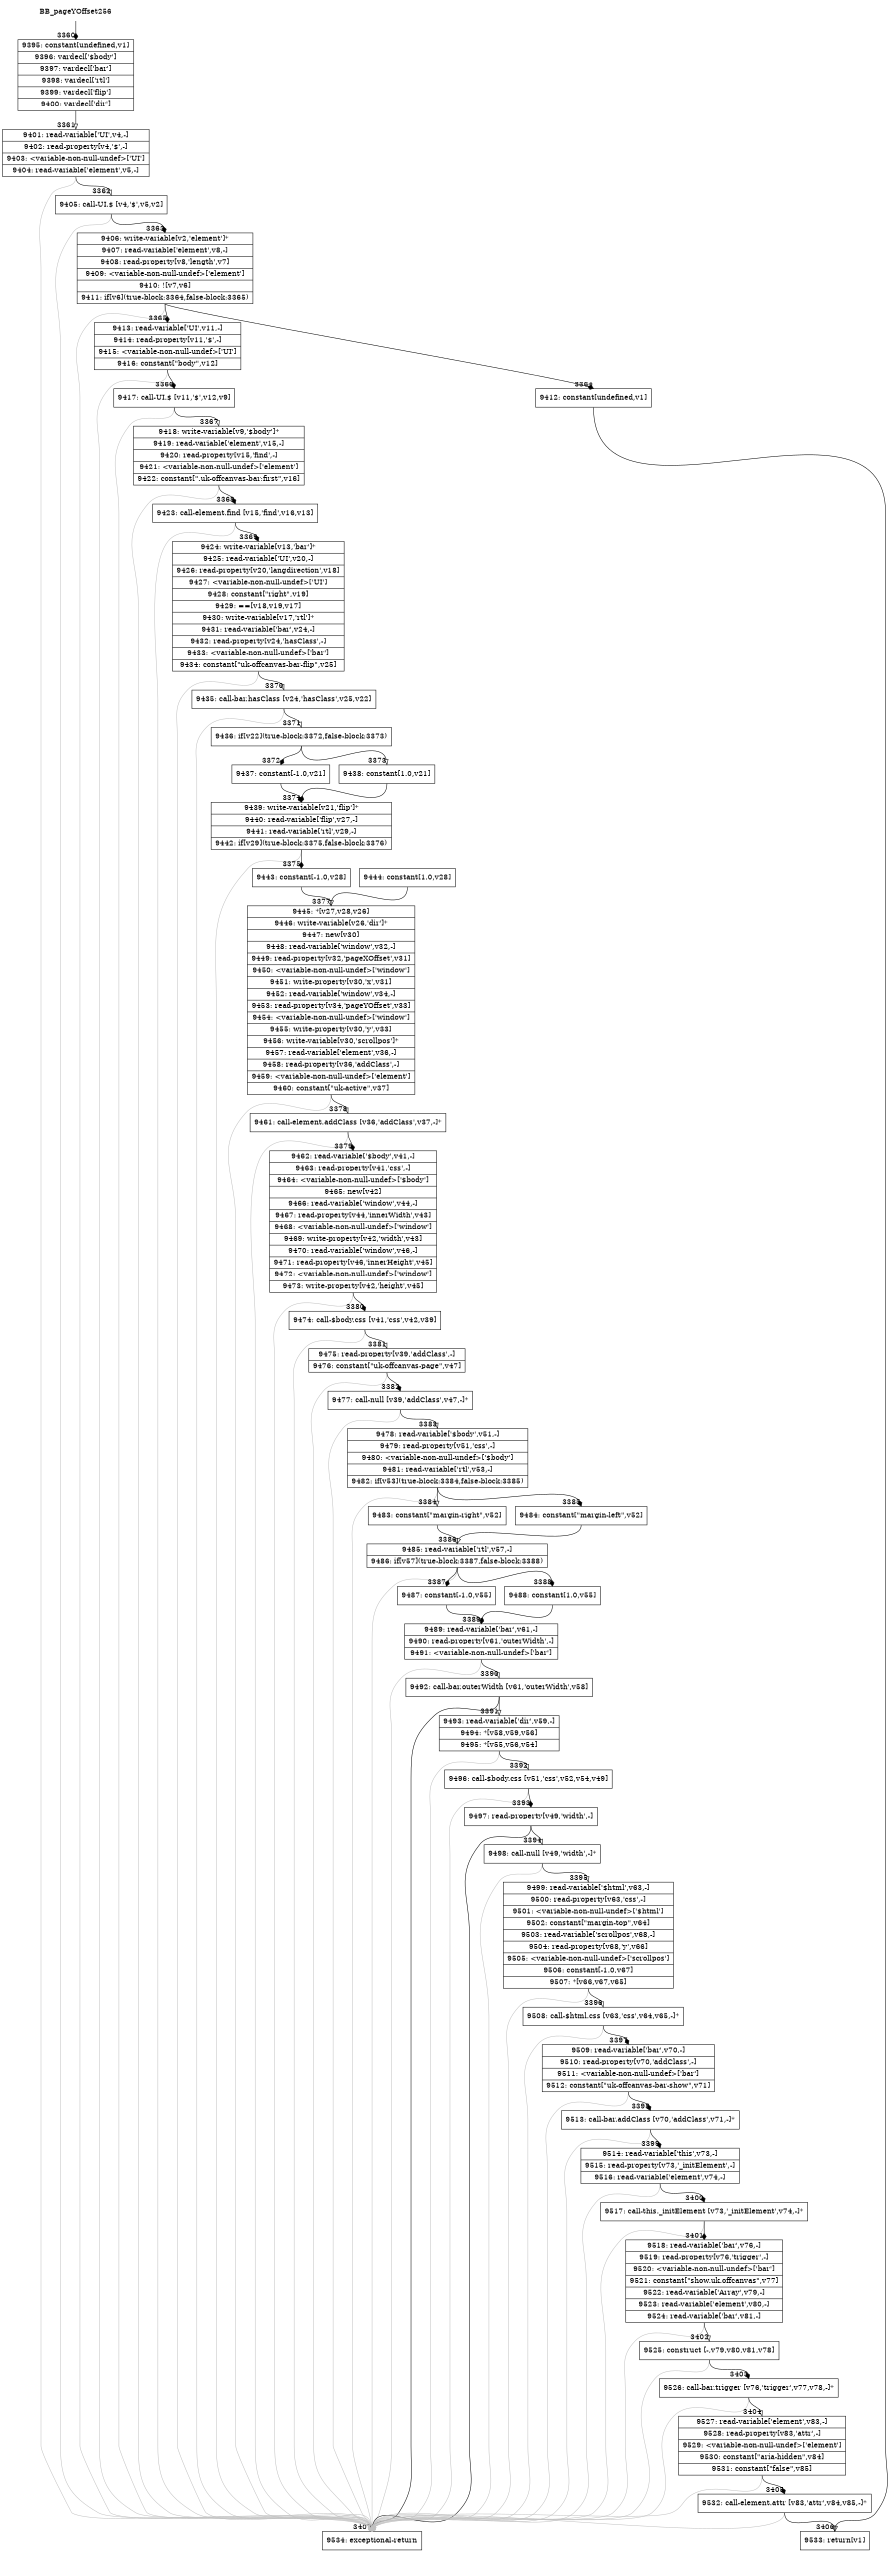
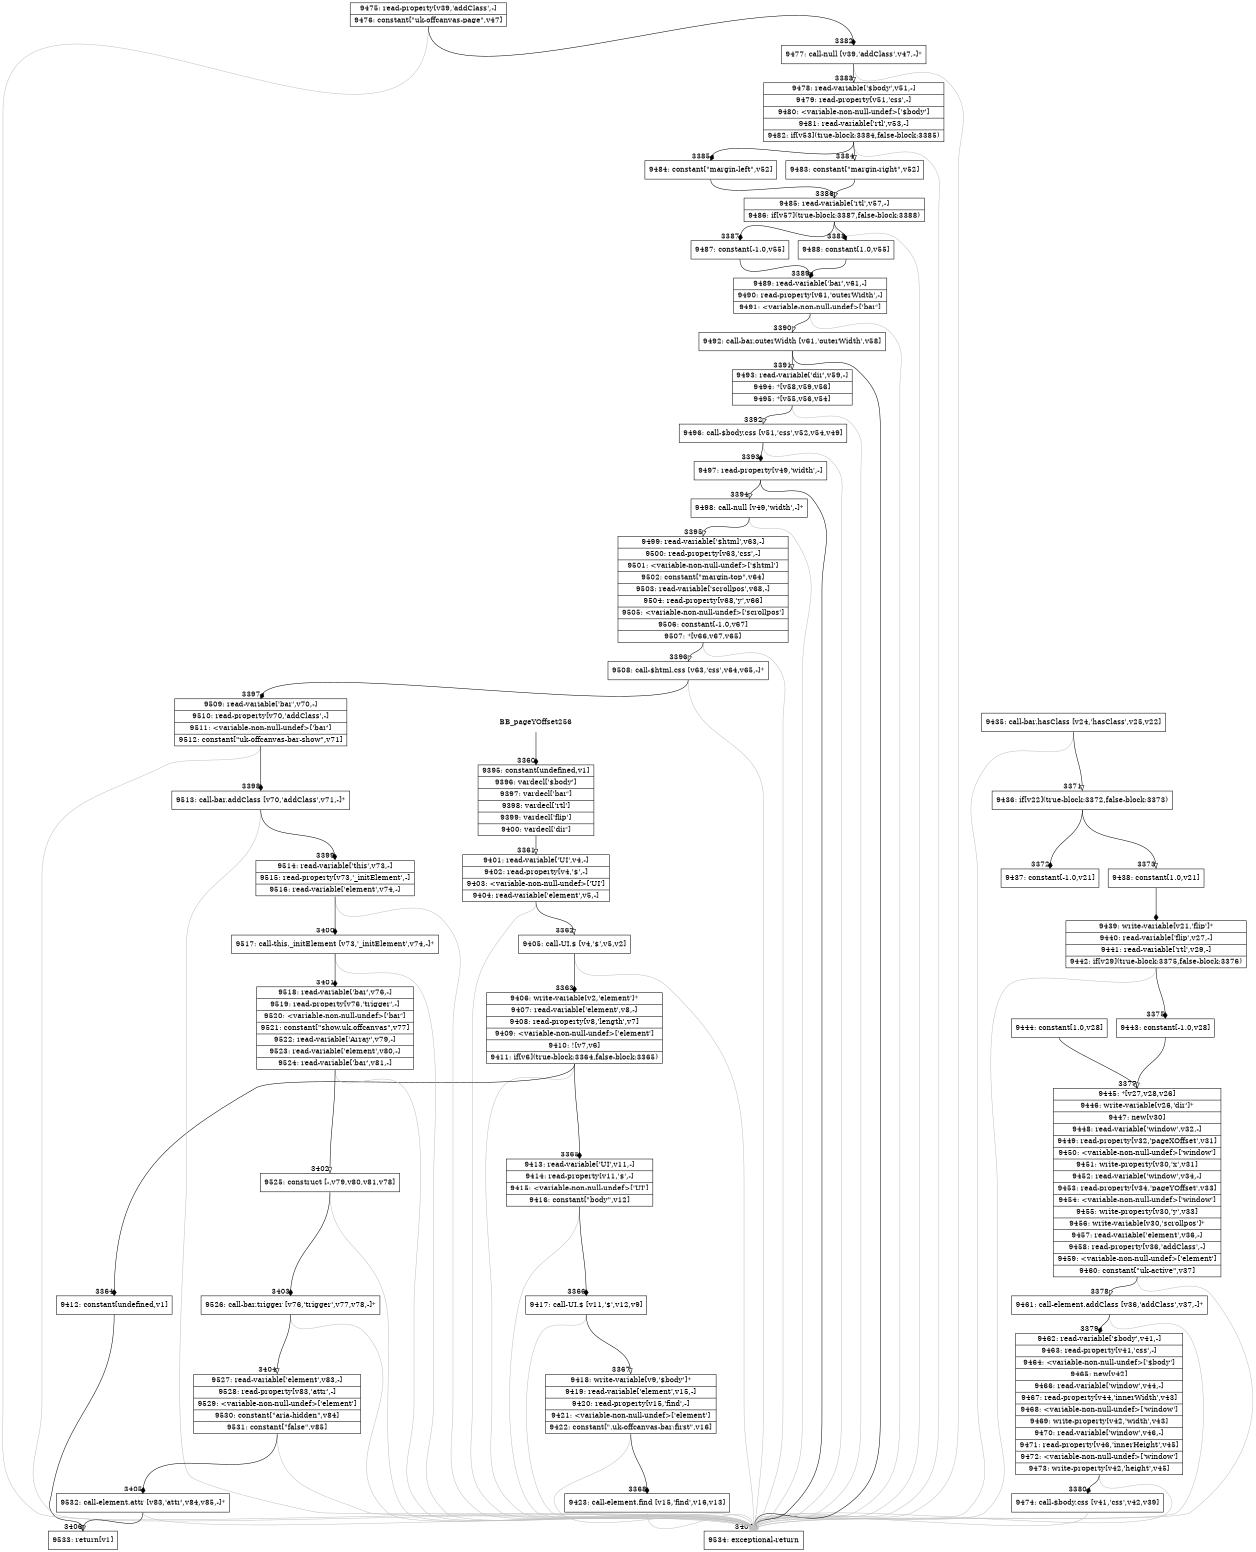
node "9424: write-variable[v13,'bar']*": removed
edge "9437: constant[-1.0,v21]" -> "9439: write-variable[v21,'flip']*": removed
edge "9474: call-$body.css [v41,'css',v42,v39]" -> "9475: read-property[v39,'addClass',-]": removed
